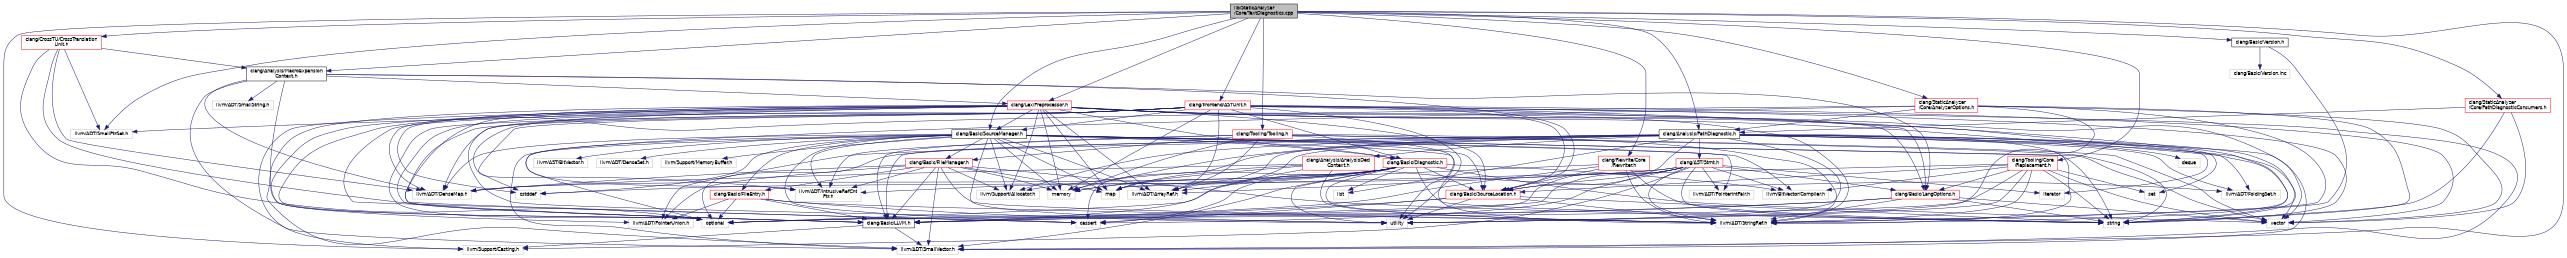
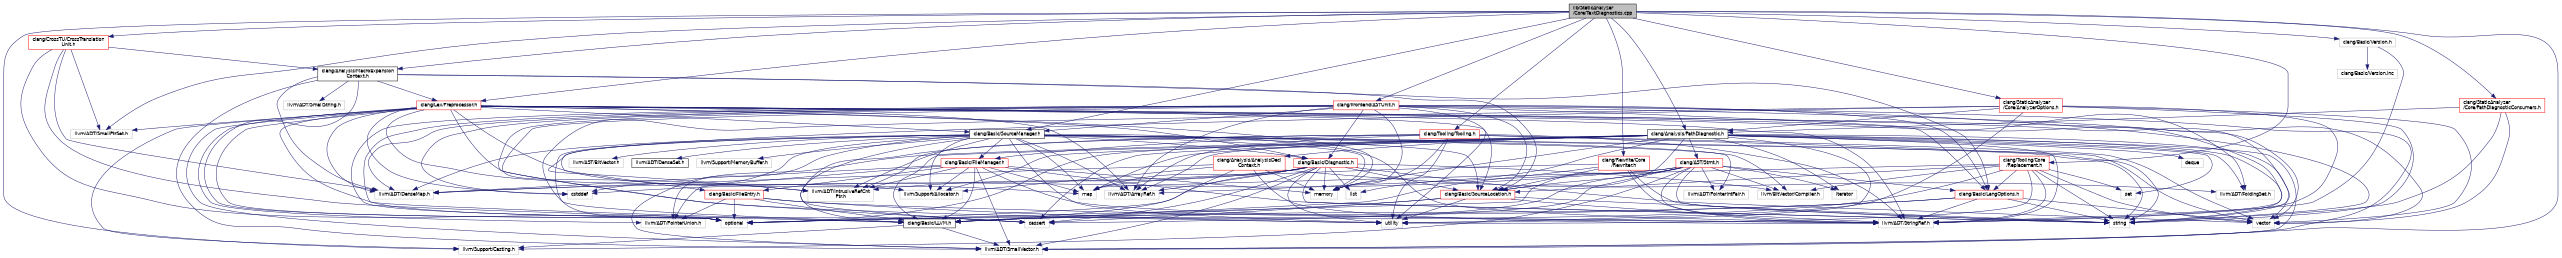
node "clang/Basic/Version.h": color black -> grey75
node "llvm/ADT/DenseSet.h": color grey75 -> black
edge "clang/Basic/Diagnostic.h" -> "llvm/ADT/StringRef.h": removed
